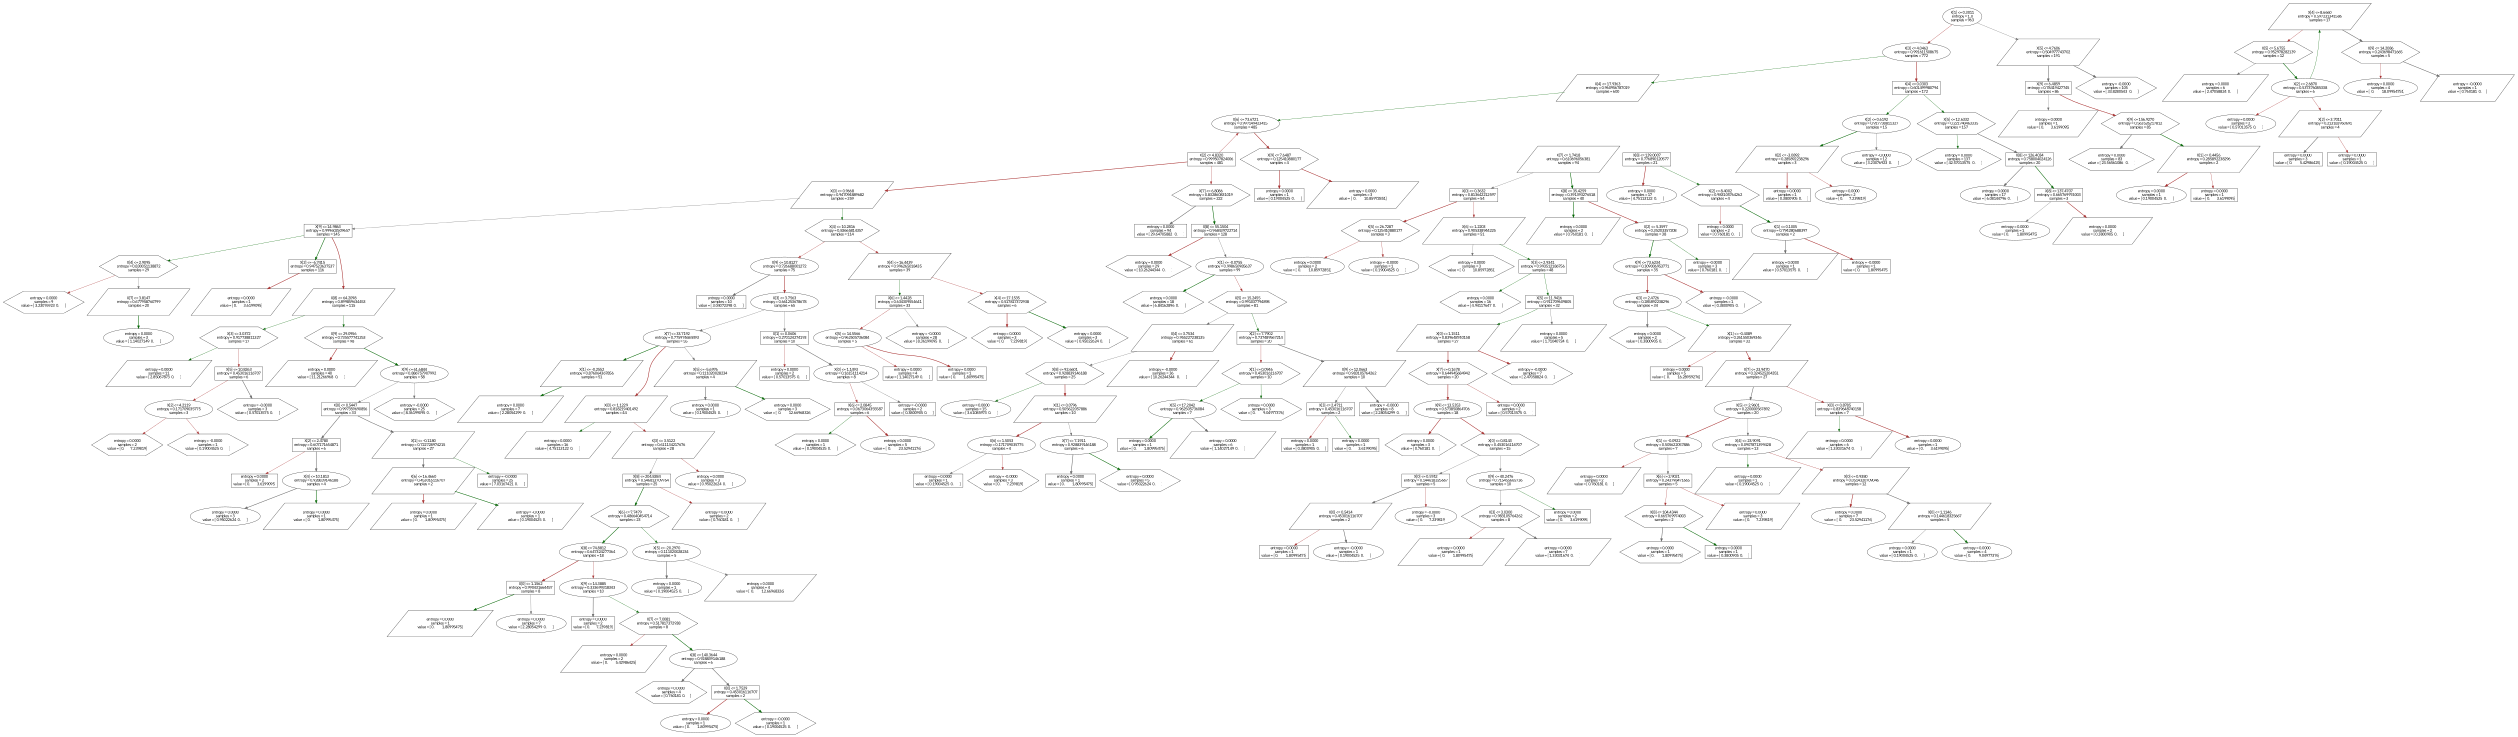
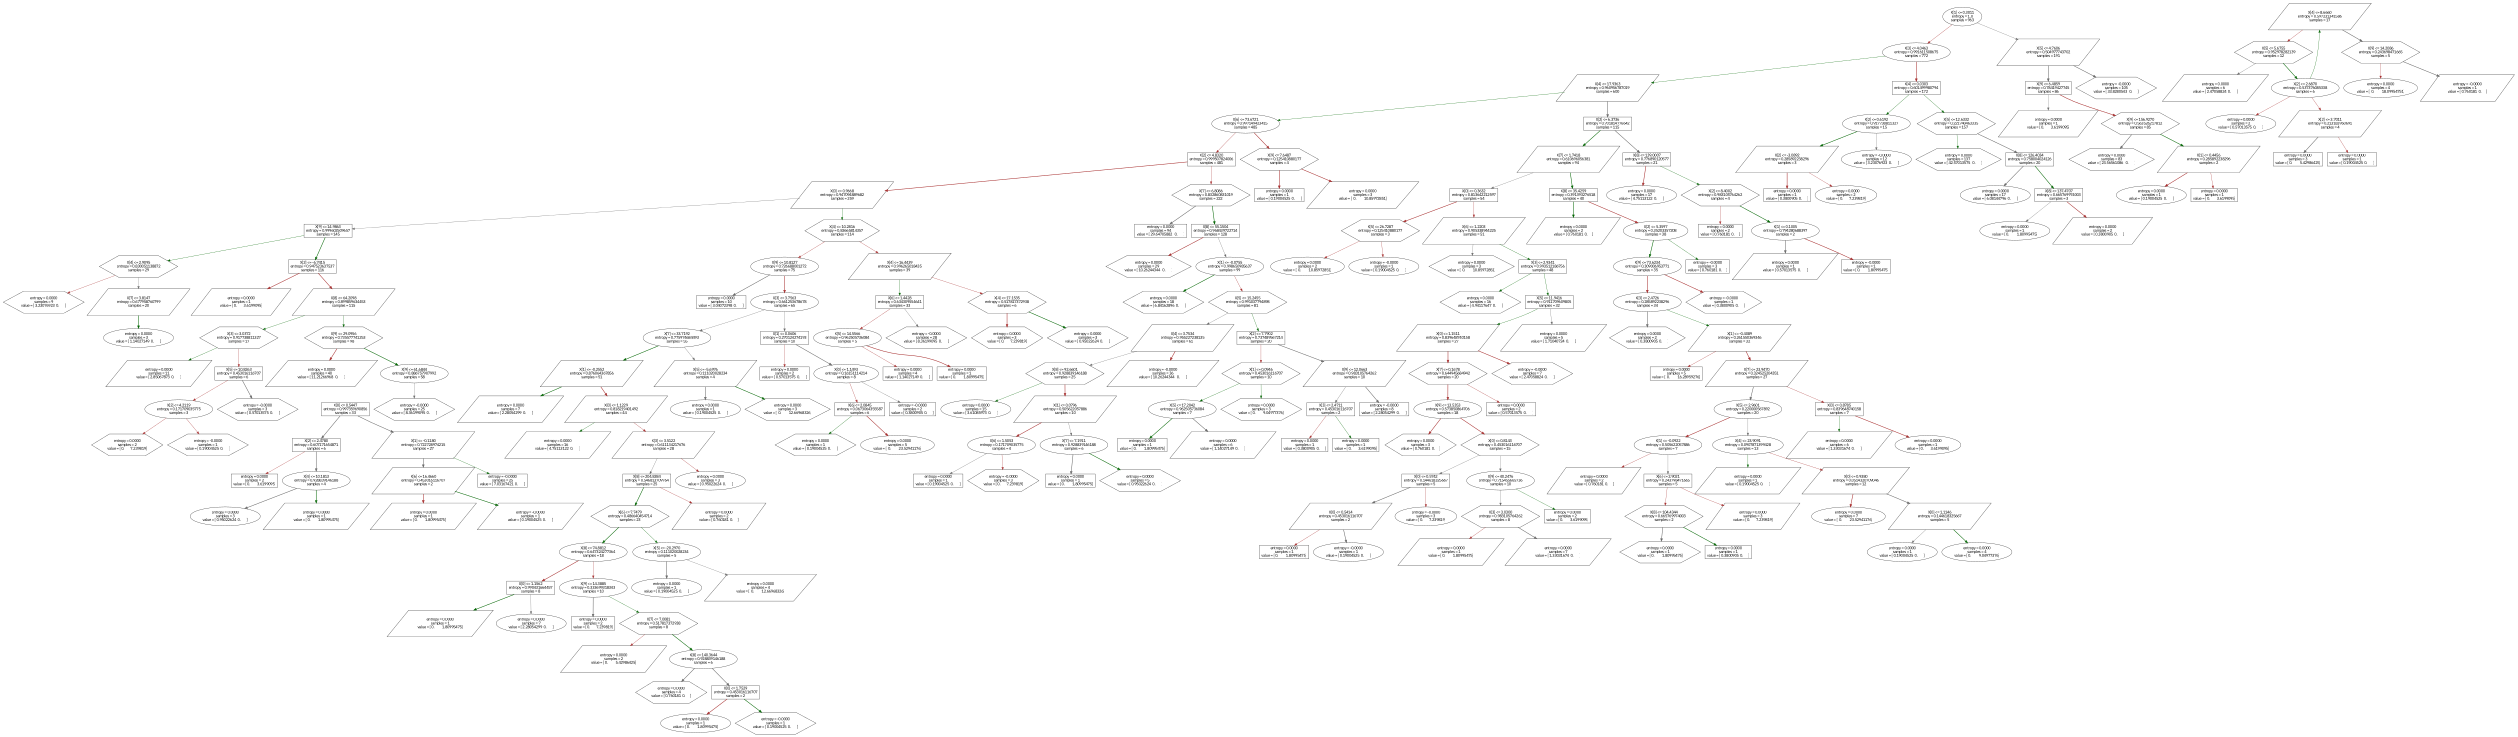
node "X[2] <= 6.3736 entropy = 0.701814776642 samples = 115": added
edge "X[2] <= 4.8320 entropy = 0.999507824006 samples = 481" -> "X[6] <= 73.6721 entropy = 0.997149423415 samples = 485": reversed
edge "X[9] <= 14.9863 entropy = 0.999602509657 samples = 145" -> "X[8] <= 64.2098 entropy = 0.899859634453 samples = 115": now "X[2] <= -6.7415 entropy = 0.947523637537 samples = 116" -> "X[8] <= 64.2098 entropy = 0.899859634453 samples = 115"
edge "X[7] <= 33.7192 entropy = 0.775974684493 samples = 55" -> "X[0] <= 1.1229 entropy = 0.818219401492 samples = 44": now "X[1] <= -0.2552 entropy = 0.876064367856 samples = 51" -> "X[0] <= 1.1229 entropy = 0.818219401492 samples = 44"
edge "X[9] <= 61.6844 entropy = 0.886757907992 samples = 58" -> "X[0] <= 0.5447 entropy = 0.997359690856 samples = 33": removed
